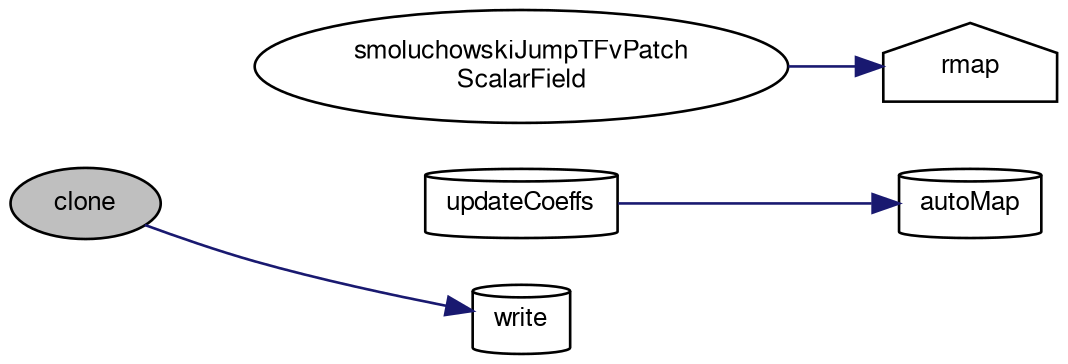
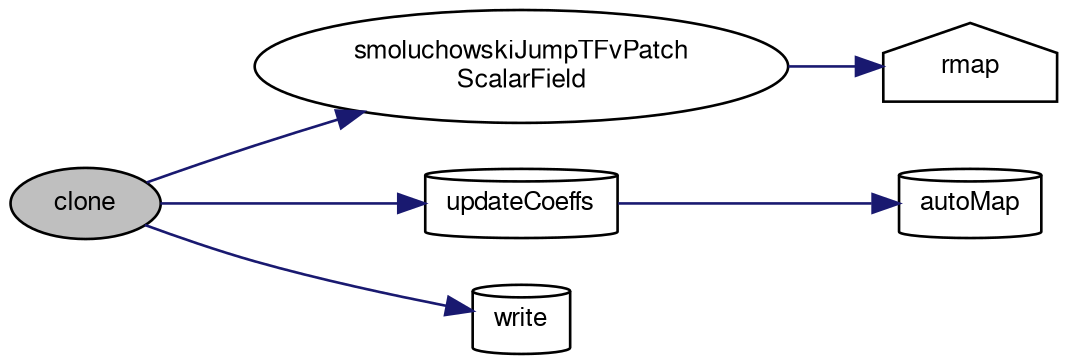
edge "clone" -> "smoluchowskiJumpTFvPatch ScalarField": added
edge "clone" -> "updateCoeffs": added
